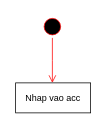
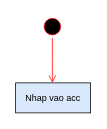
node "Nhap vao acc": fillcolor #ffffff -> #dae8fc
